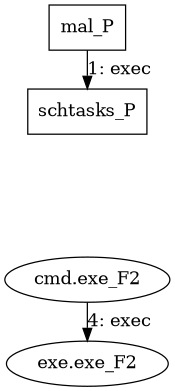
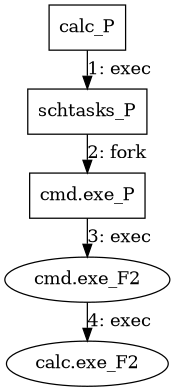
node "mal_P": label "mal_P" -> "calc_P"
node "cmd.exe_P": added
node "exe.exe_F2": label "exe.exe_F2" -> "calc.exe_F2"
